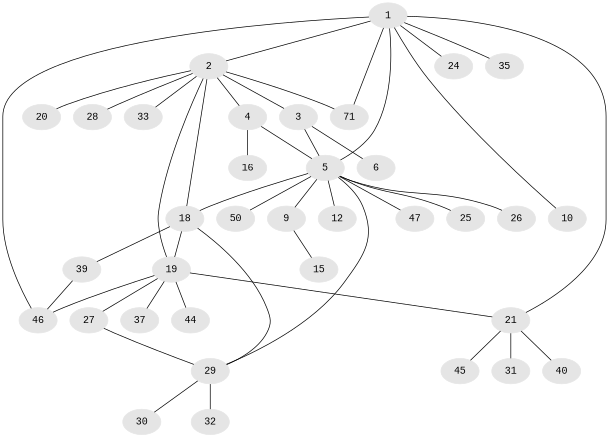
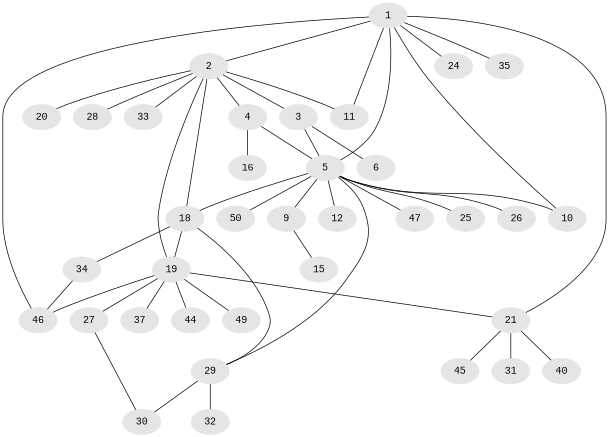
node "71": label "71" -> "11"
edge "5" -- "10": added
node "39": label "39" -> "34"
node "49": added
edge "27" -- "29": now "27" -- "30"
